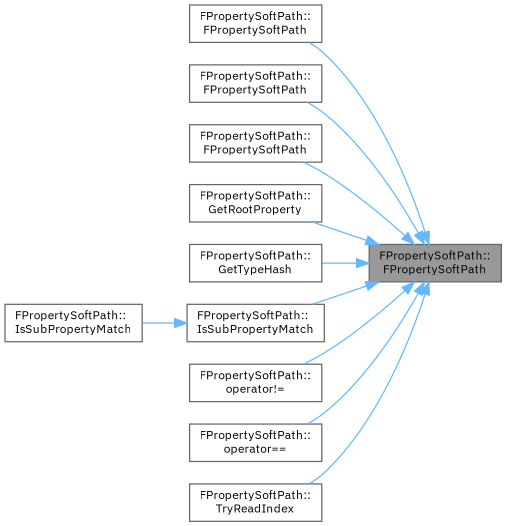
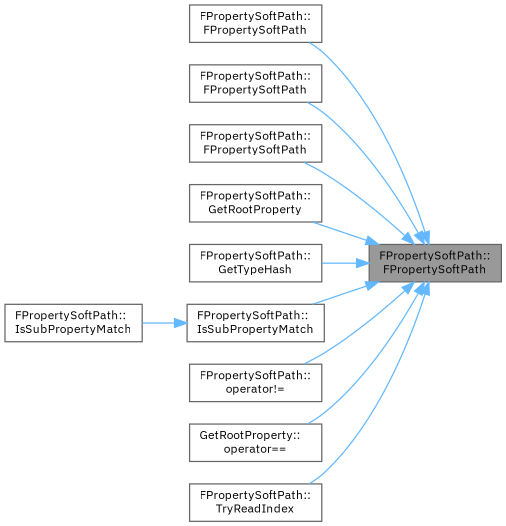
node "FPropertySoftPath:: operator==": label "FPropertySoftPath:: operator==" -> "GetRootProperty:: operator=="
